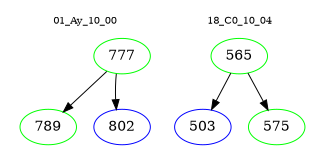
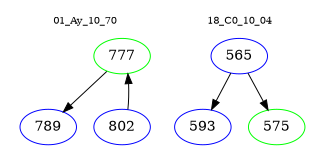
cluster "01_Ay_10_00": label "01_Ay_10_00" -> "01_Ay_10_70"
node "565": color green -> blue
edge "777" -> "802": reversed
node "789": color green -> blue
node "503": label "503" -> "593"
